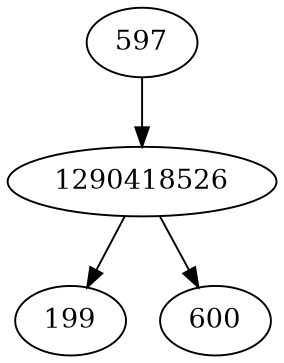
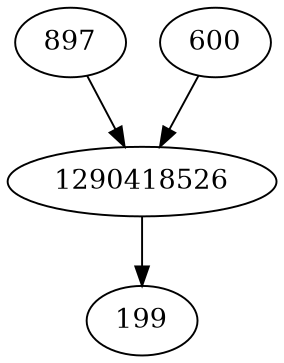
node "597": label "597" -> "897"
edge "1290418526" -> "600": reversed
